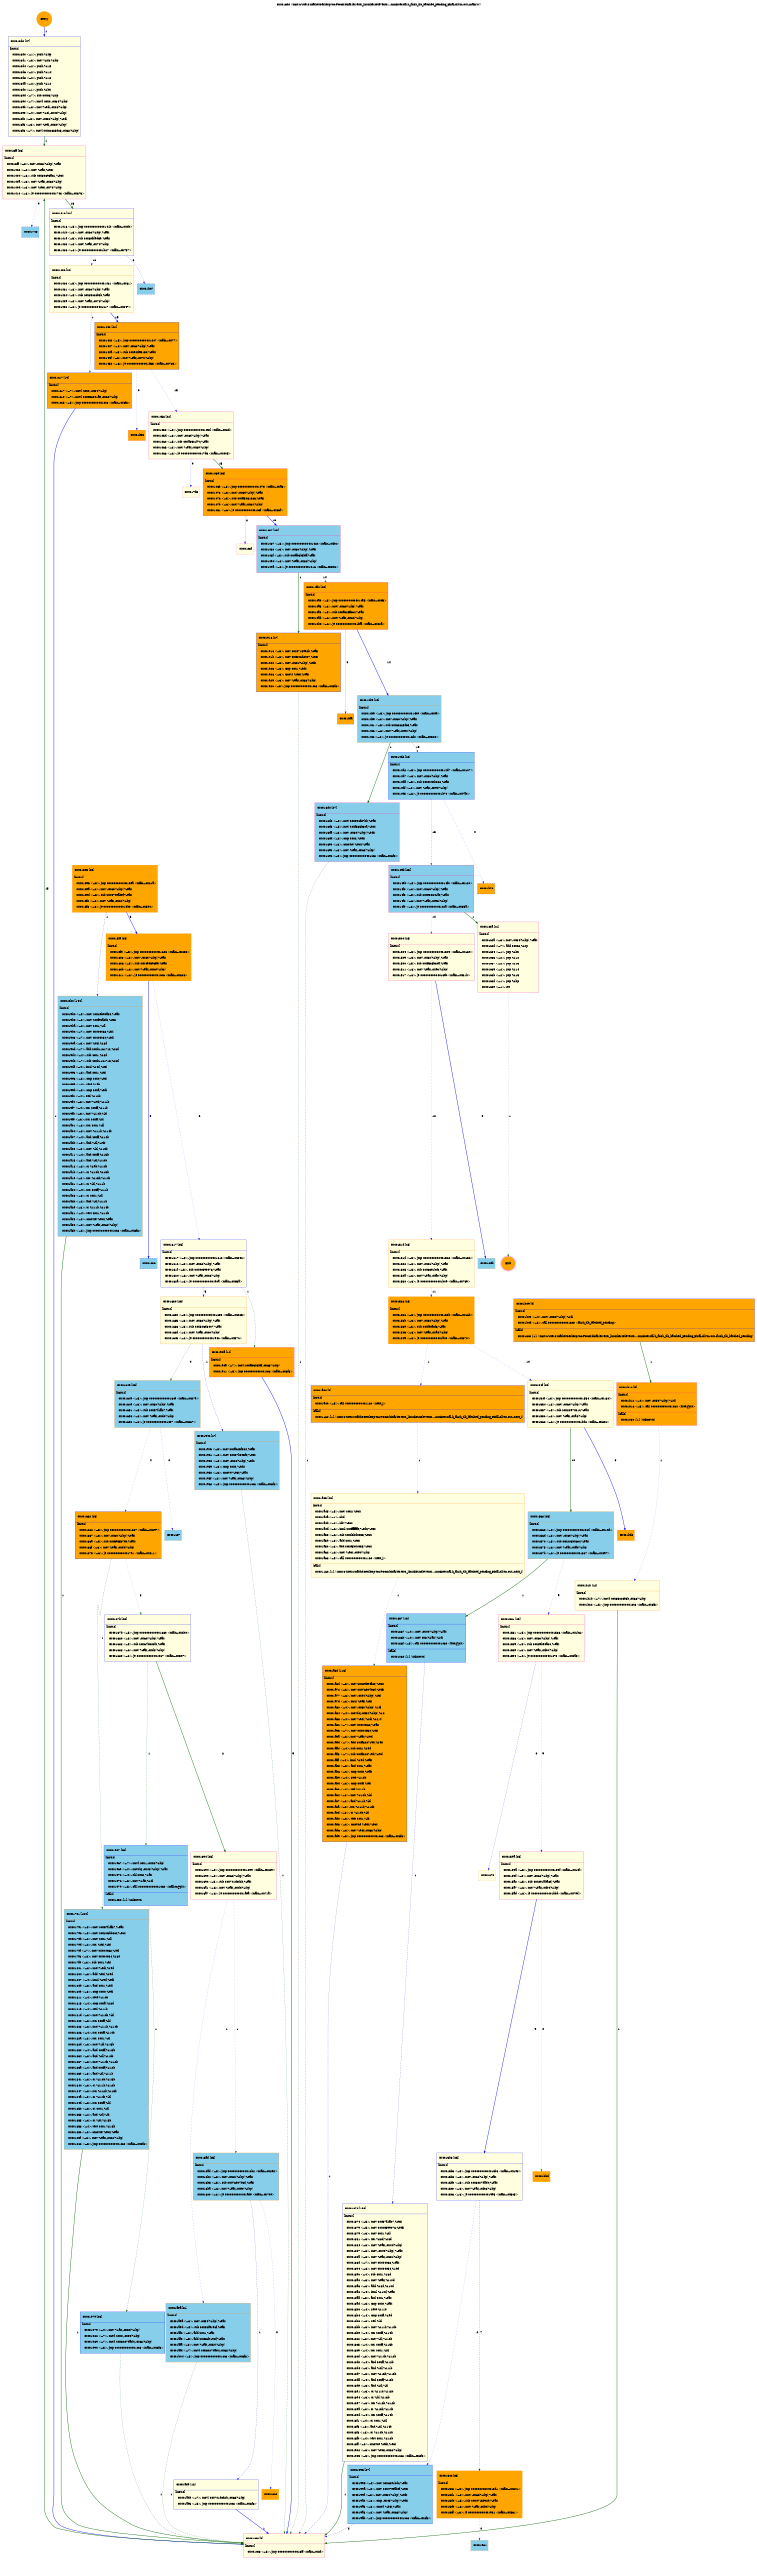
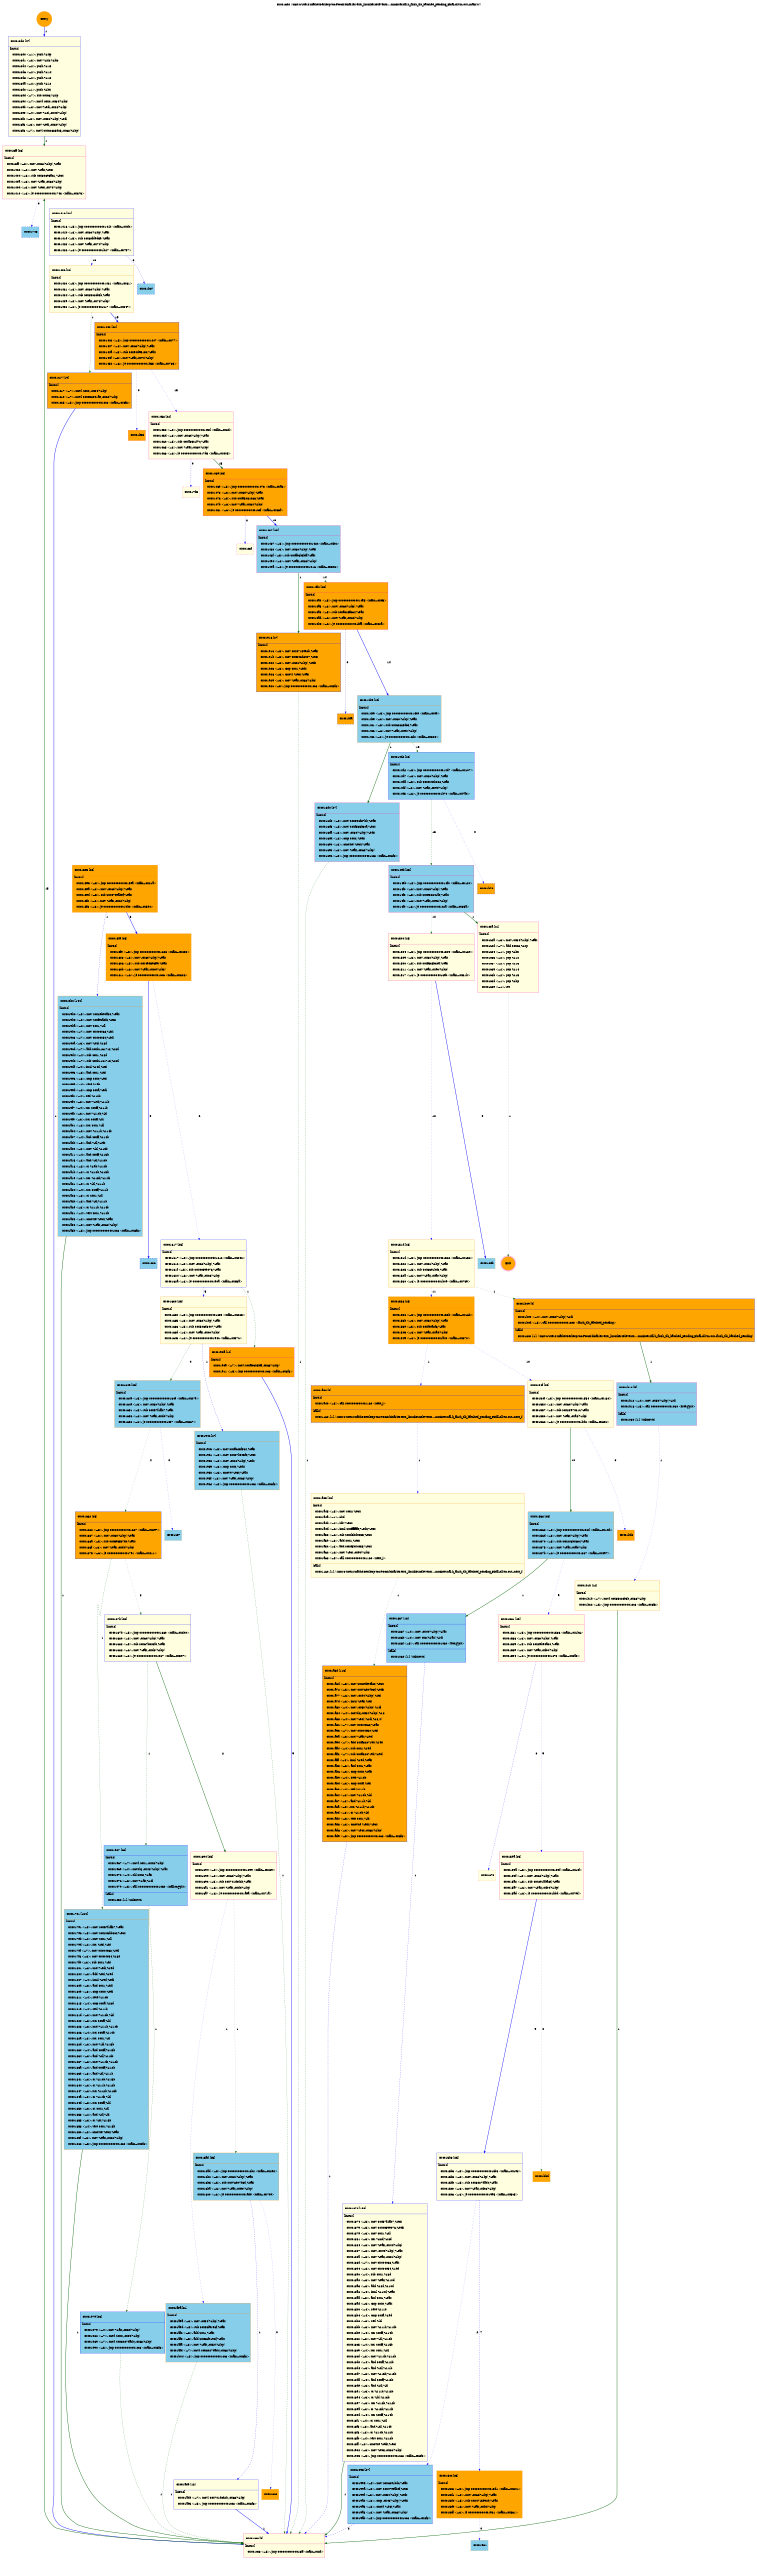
edge "0x4013ff [23]" -> "0x401416 [22]": removed, label "16"
edge "0x40151d [25]" -> "0x401b09 [9]": added, label "1"
node "0x401b12 [9]": fillcolor orange -> skyblue
edge "0x40154f [25]" -> "0x401bdc": style bold -> dotted
